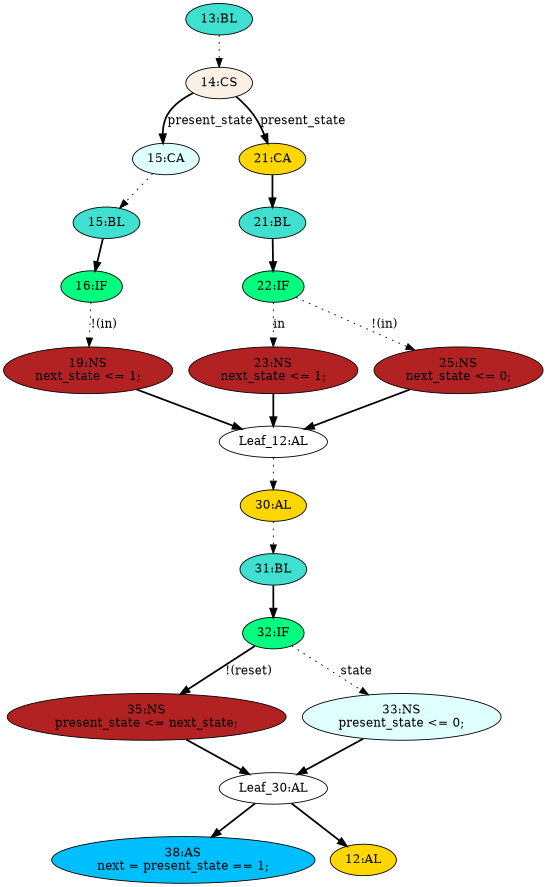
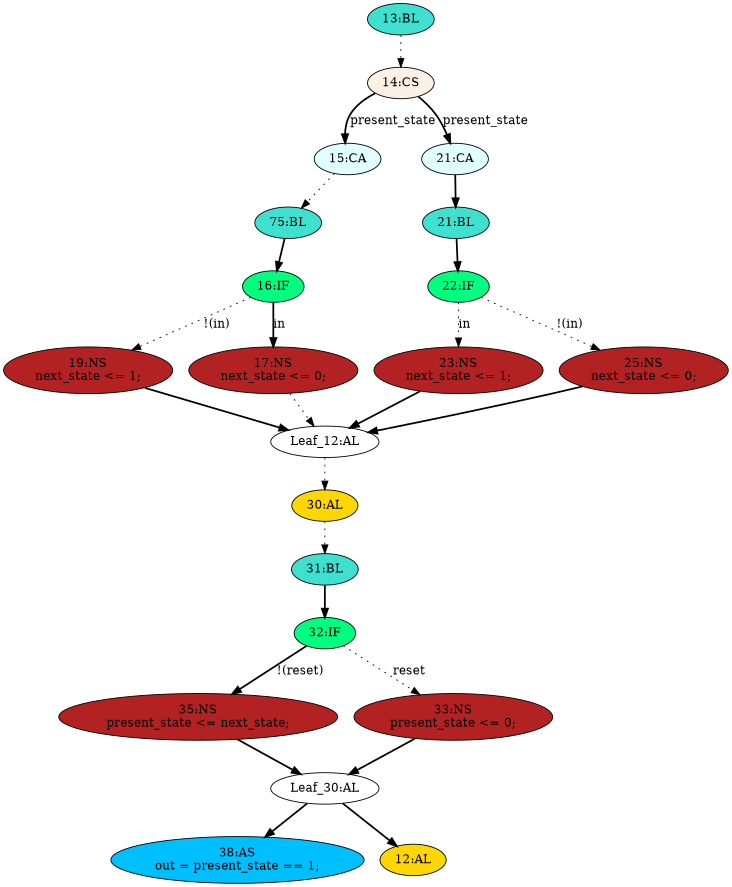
node "21:CA": fillcolor gold -> lightcyan
node "15:BL": label "15:BL" -> "75:BL"
node "17:NS next_state <= 0;": added
edge "32:IF" -> "33:NS present_state <= 0;": label "state" -> "reset"
node "33:NS present_state <= 0;": fillcolor lightcyan -> firebrick
node "38:AS next = present_state == 1;": label "38:AS next = present_state == 1;" -> "38:AS out = present_state == 1;"
